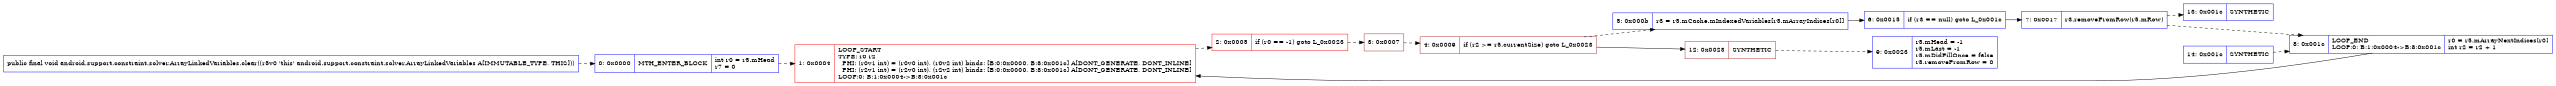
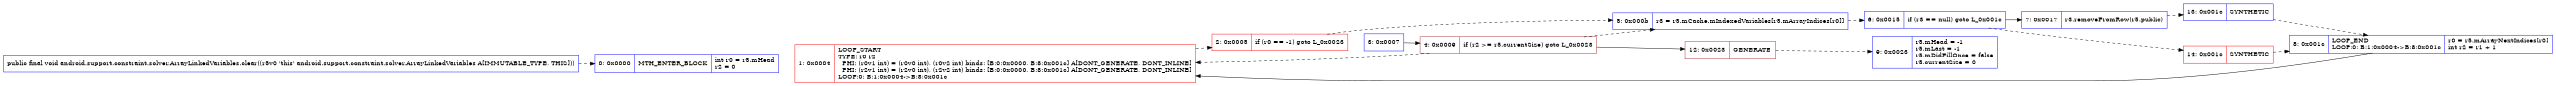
edge "5: 0x000b" -> "6: 0x0015": style solid -> dashed
node "7: 0x0017": text "r3.removeFromRow(r5.mRow)" -> "r3.removeFromRow(r5.public)"
edge "7: 0x0017" -> "8: 0x001c": now "13: 0x001c" -> "8: 0x001c"
edge "6: 0x0015" -> "14: 0x001c": added
edge "2: 0x0005" -> "3: 0x0007": now "2: 0x0005" -> "5: 0x000b"
node "3: 0x0007": color brown -> blue
edge "3: 0x0007" -> "4: 0x0009": style dashed -> solid
node "8: 0x001c": text "int r2 = r2 + 1" -> "int r2 = r1 + 1"
node "12: 0x0023": text "SYNTHETIC" -> "GENERATE"
node "14: 0x001c": color blue -> red
node "9: 0x0023": text "r5.removeFromRow = 0" -> "r5.currentSize = 0"
edge "0: 0x0000" -> "1: 0x0004": now "4: 0x0009" -> "1: 0x0004"
node "0: 0x0000": text "r7 = 0" -> "r2 = 0"
